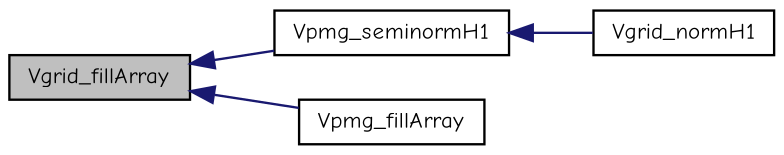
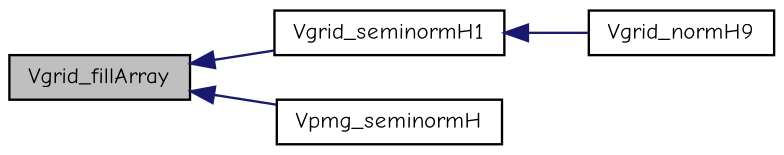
node "Vpmg_seminormH1": label "Vpmg_seminormH1" -> "Vgrid_seminormH1"
node "Vgrid_normH1": label "Vgrid_normH1" -> "Vgrid_normH9"
node "Vpmg_fillArray": label "Vpmg_fillArray" -> "Vpmg_seminormH"
